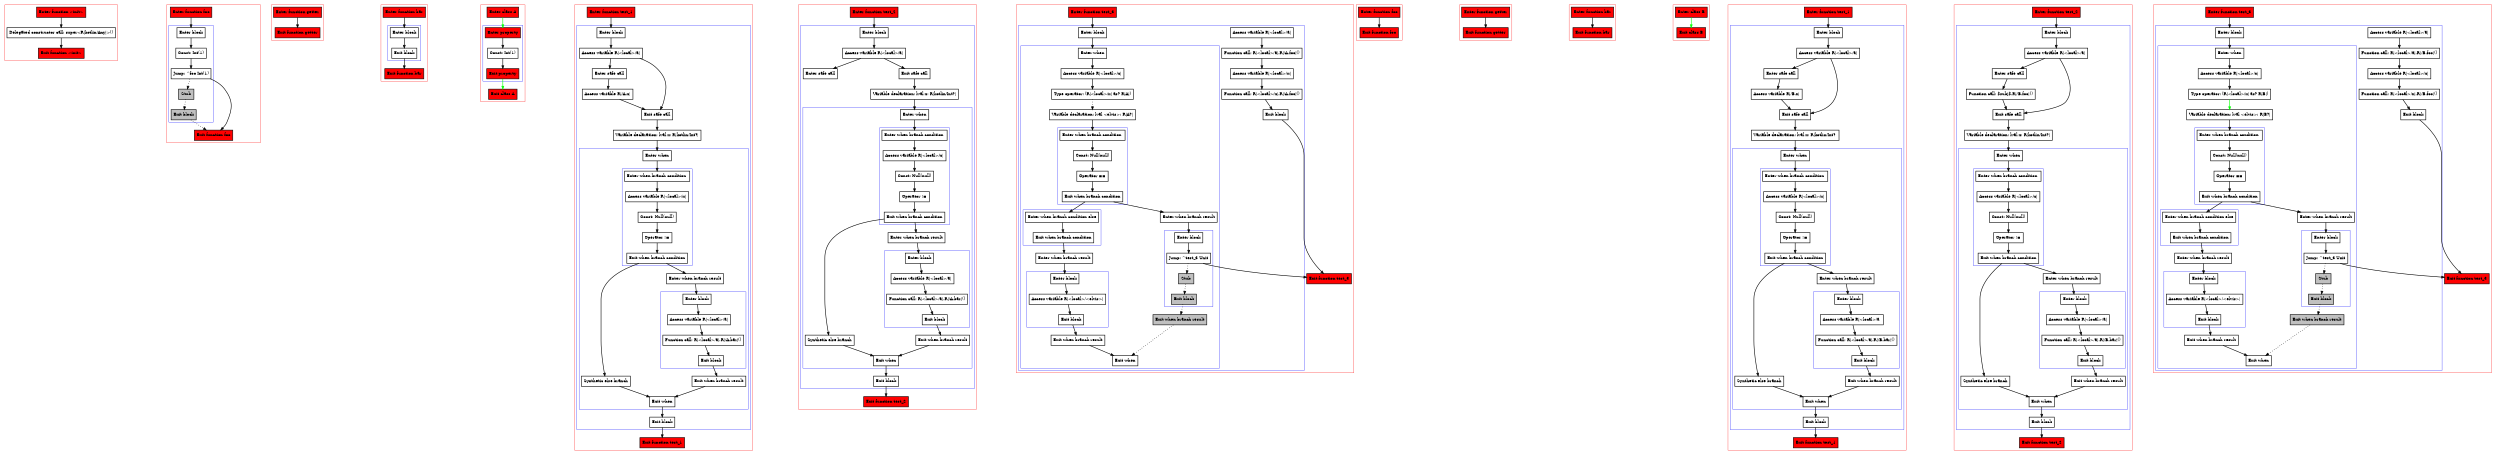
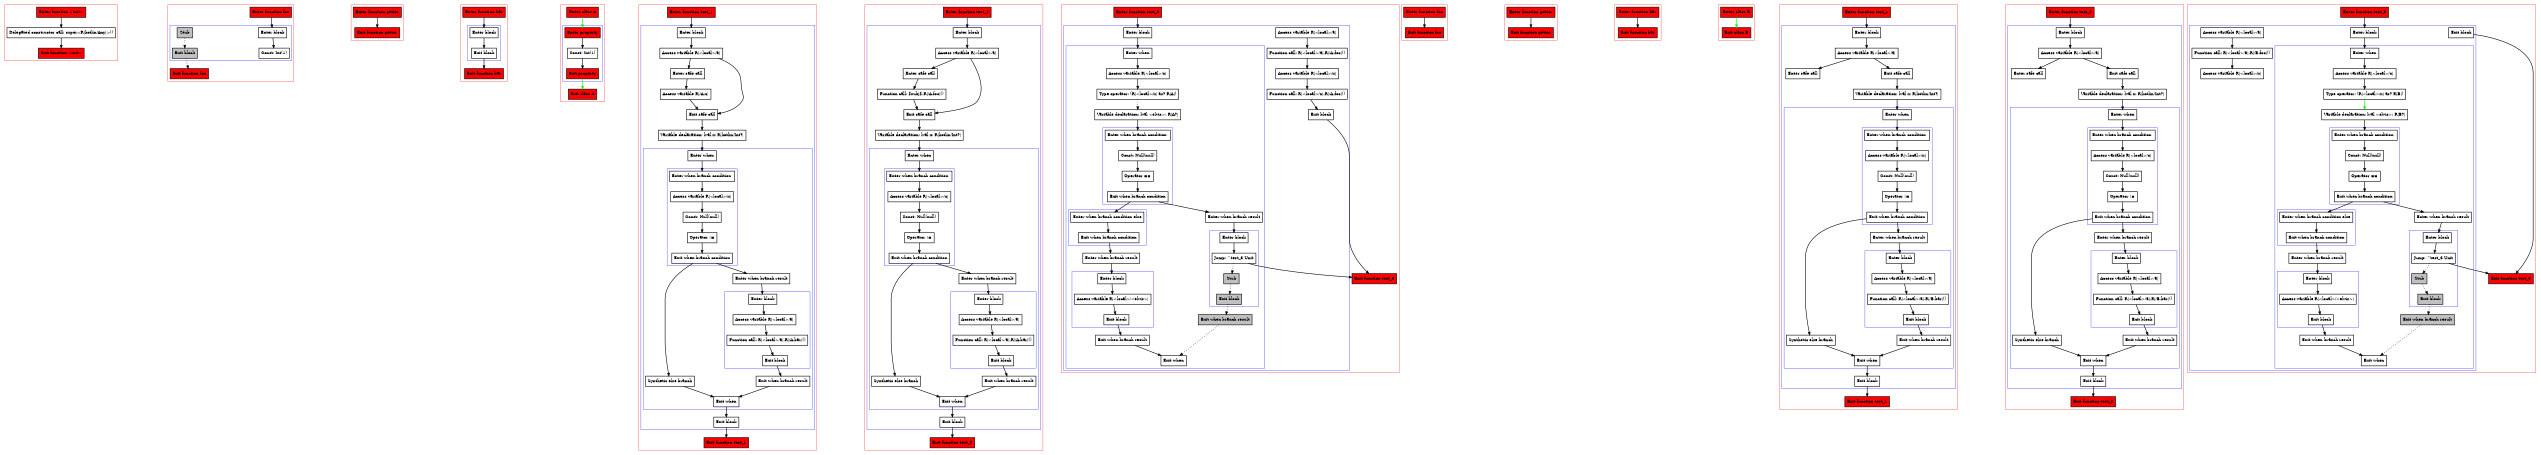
node "Jump: ^foo Int(1)": removed
node "Function call: $subj$.R|/A.foo|()": added
node "Access variable R|/B.x|": removed
node "Function call: $subj$.R|/B.foo|()": removed
node "Function call: R|<local>/x|.R|/B.foo|()": removed
